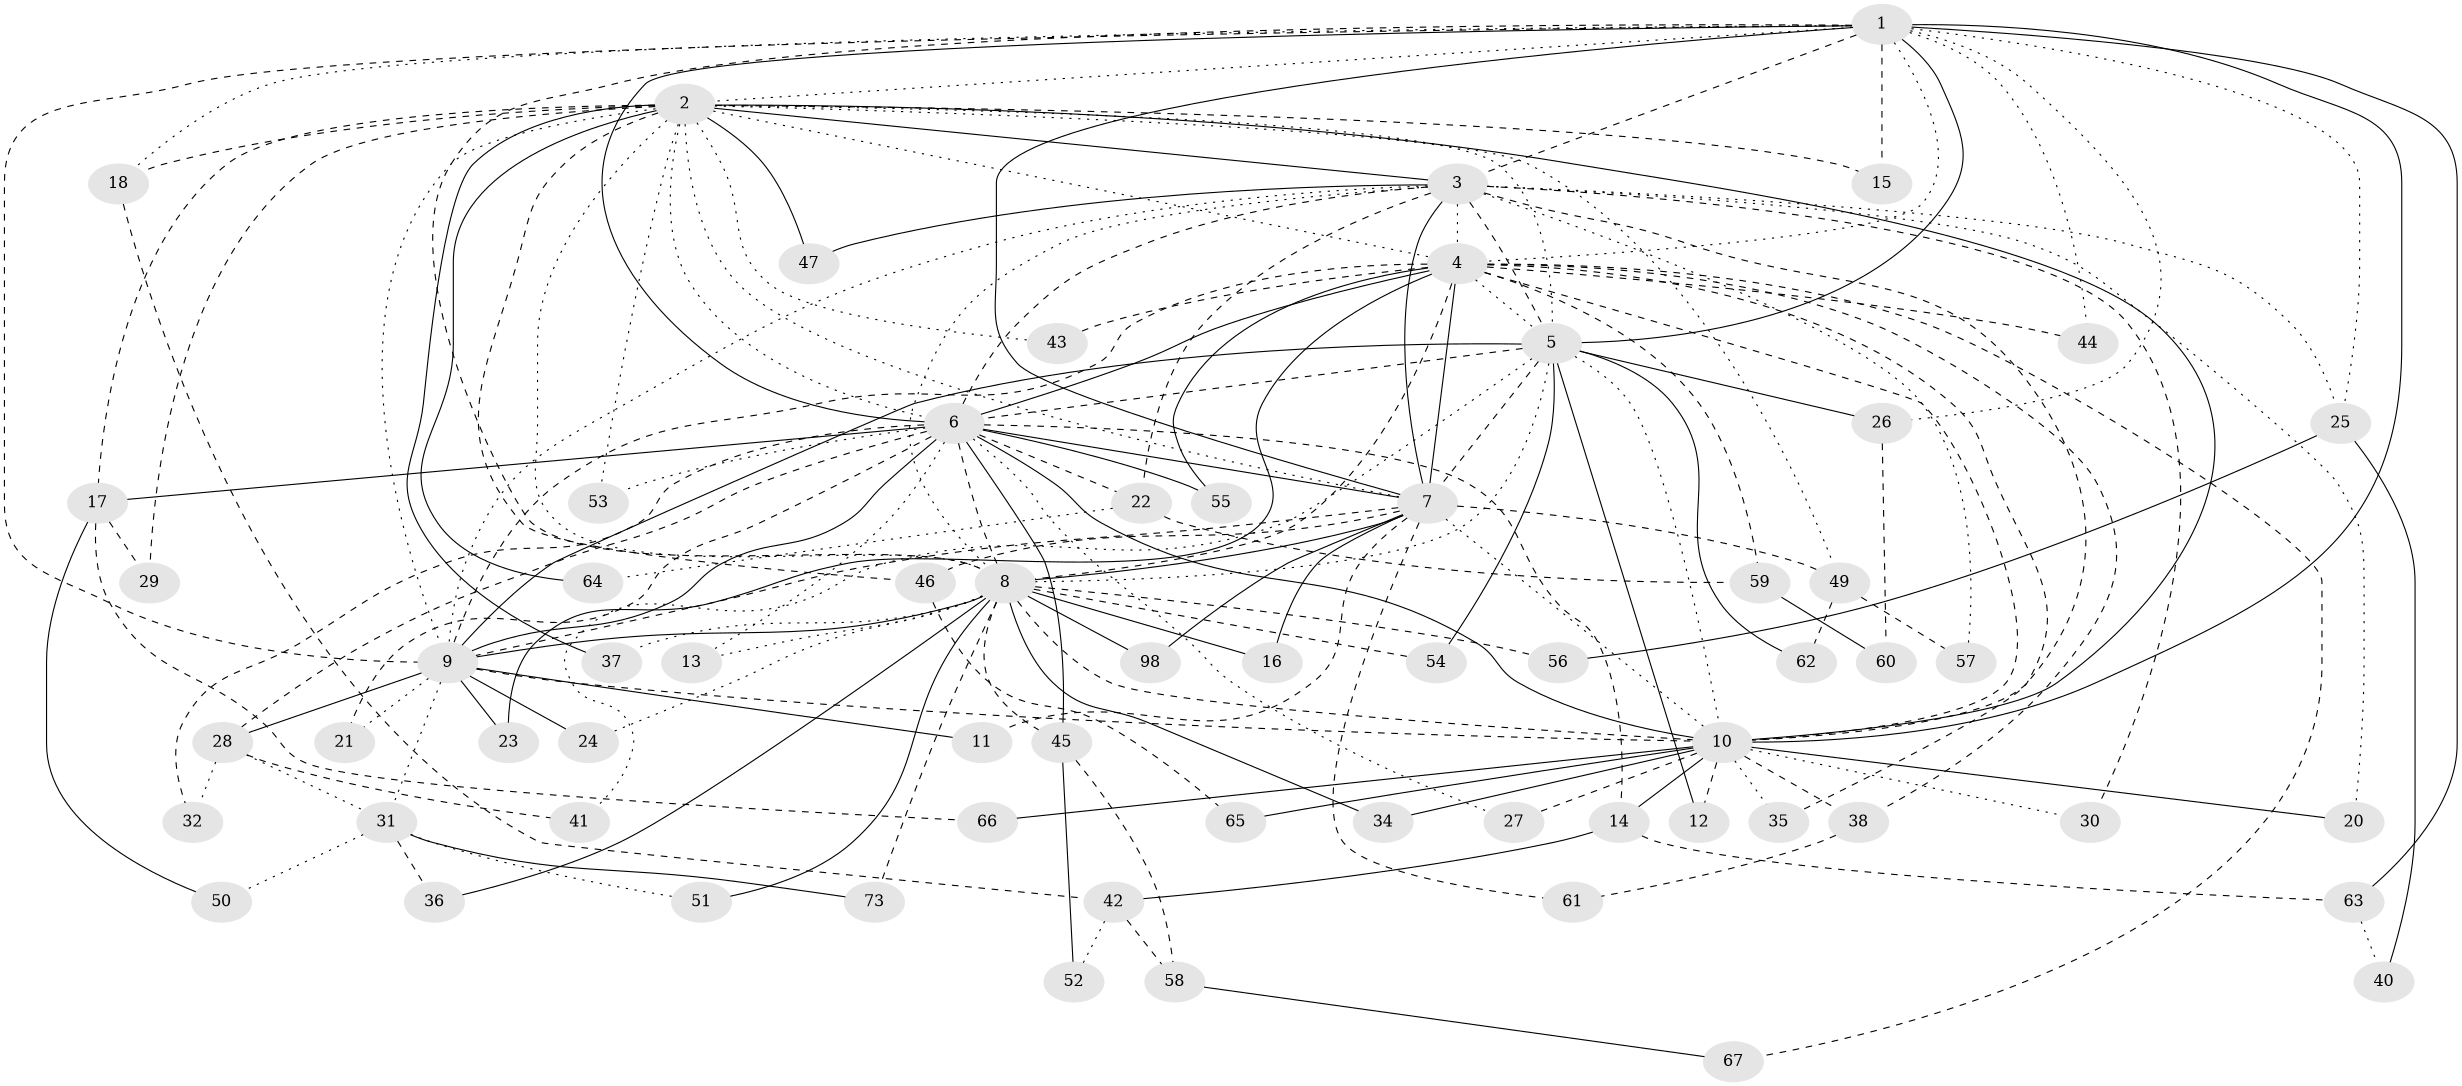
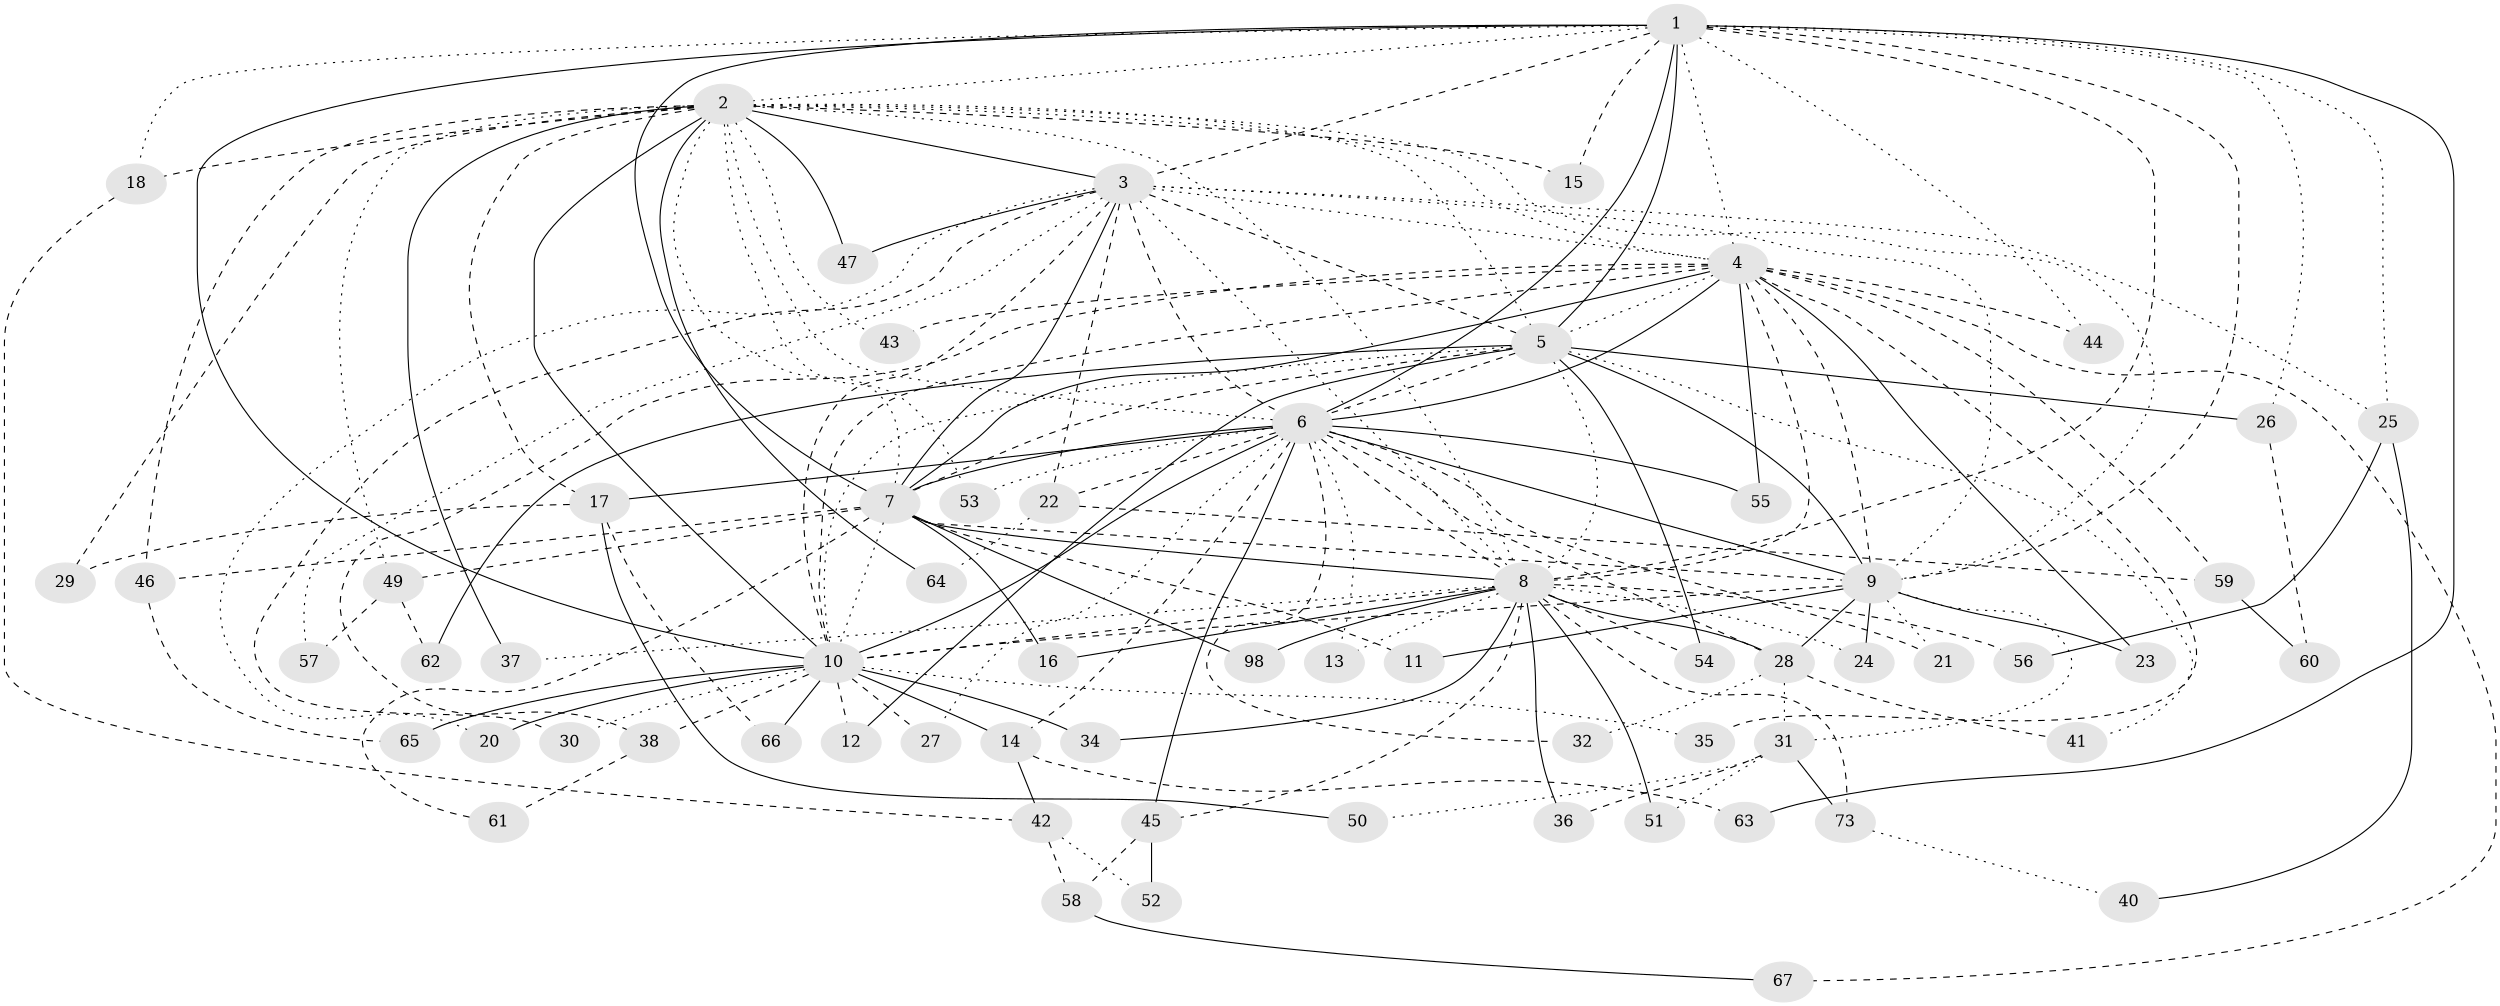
edge "8" -- "9": now "8" -- "28"
edge "63" -- "40": now "73" -- "40"
